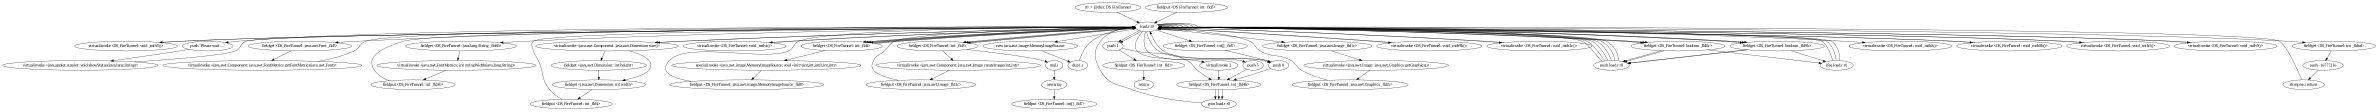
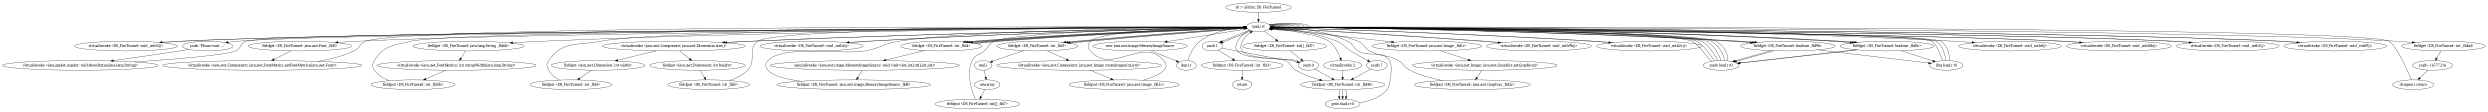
edge "fieldput <DS_FireTunnel: int[] _fld7>" -> "load.r r0": added
edge "fieldget <java.awt.Dimension: int height>" -> "fieldget <java.awt.Dimension: int width>": now "fieldget <java.awt.Dimension: int height>" -> "fieldput <DS_FireTunnel: int _fld5>"
